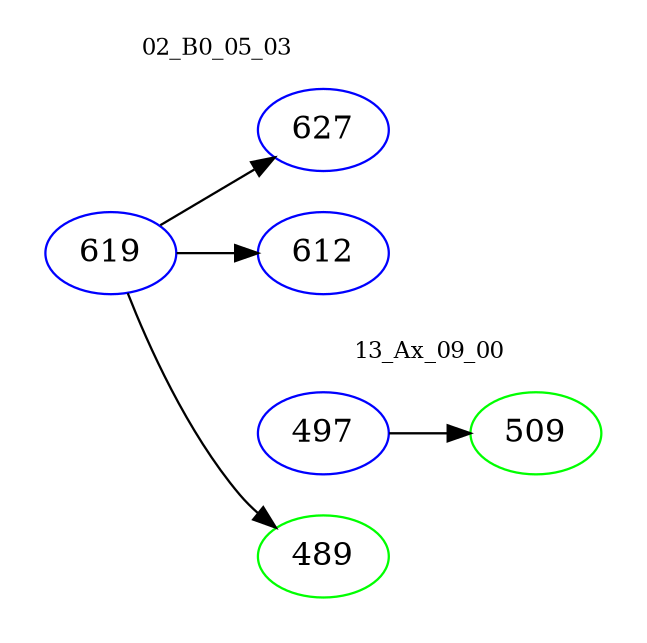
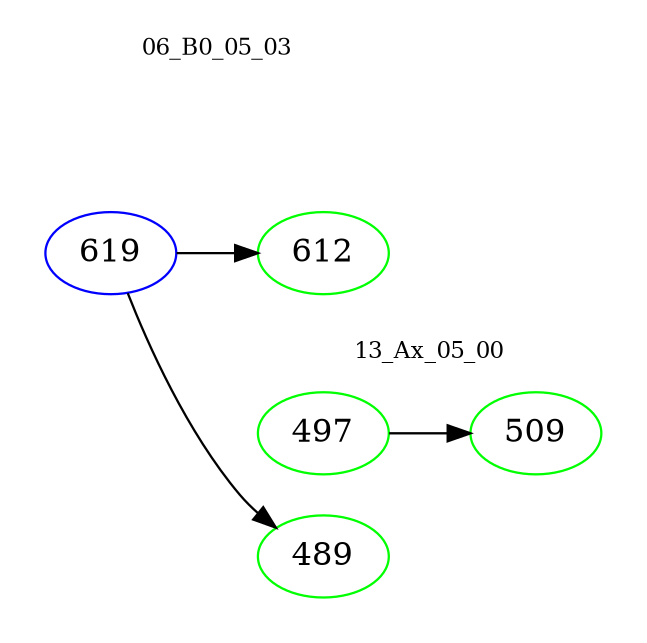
cluster "02_B0_05_03": label "02_B0_05_03" -> "06_B0_05_03"
node "627": removed
node "612": color blue -> green
cluster "13_Ax_09_00": label "13_Ax_09_00" -> "13_Ax_05_00"
node "497": color blue -> green
